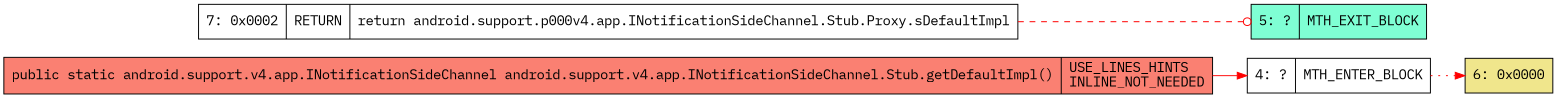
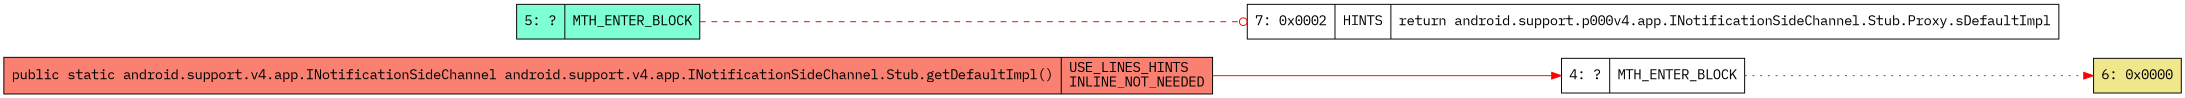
node "7: 0x0002": text "RETURN" -> "HINTS"
node "5: ?": text "MTH_EXIT_BLOCK" -> "MTH_ENTER_BLOCK"
edge "7: 0x0002" -> "5: ?": reversed
